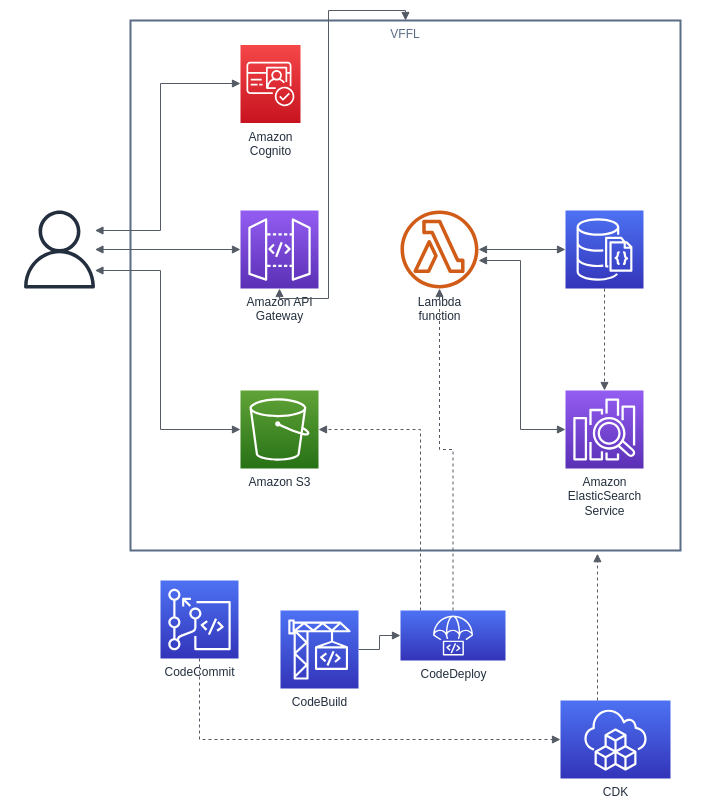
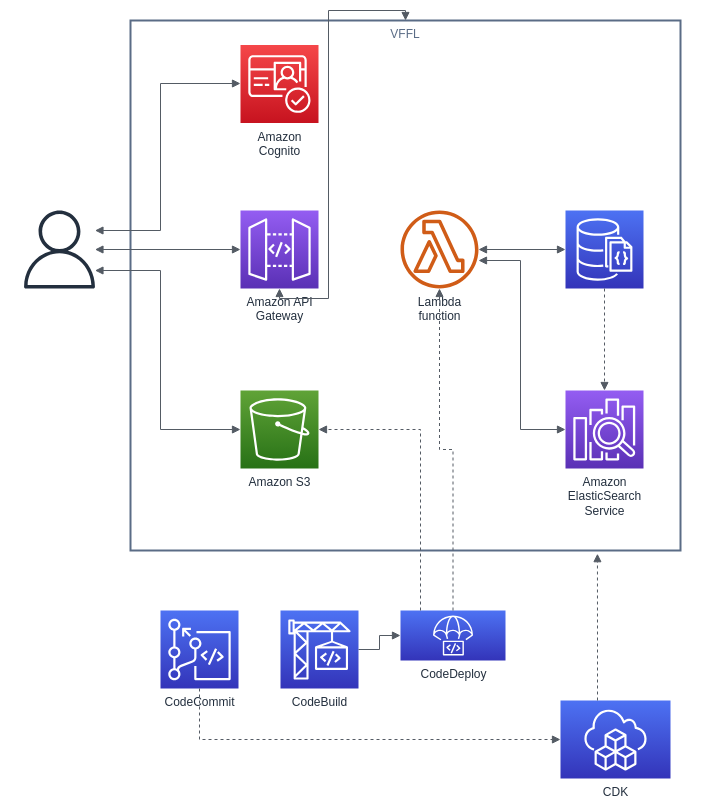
node "Amazon Cognito": size 60x78 -> 78x78
node "CodeCommit": moved (200, 620) -> (200, 650)
